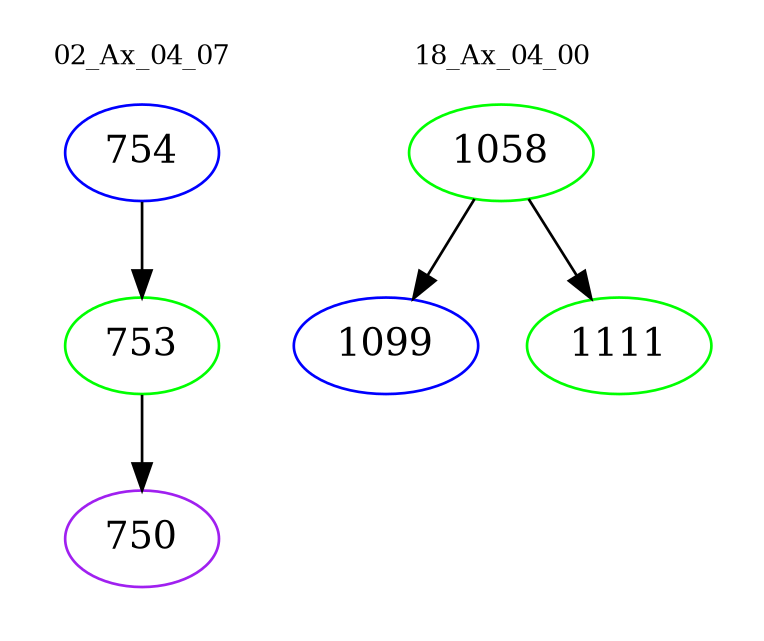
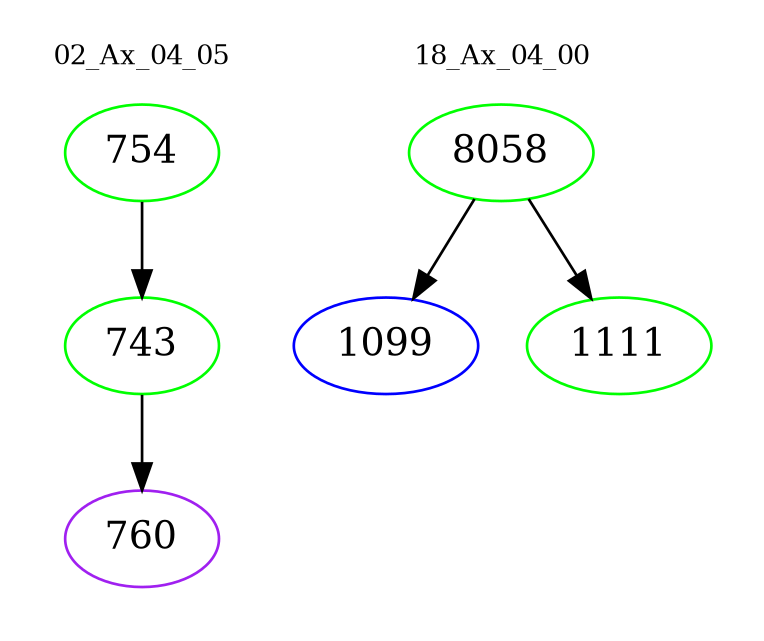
cluster "02_Ax_04_07": label "02_Ax_04_07" -> "02_Ax_04_05"
node "754": color blue -> green
node "1058": label "1058" -> "8058"
node "753": label "753" -> "743"
node "750": label "750" -> "760"
